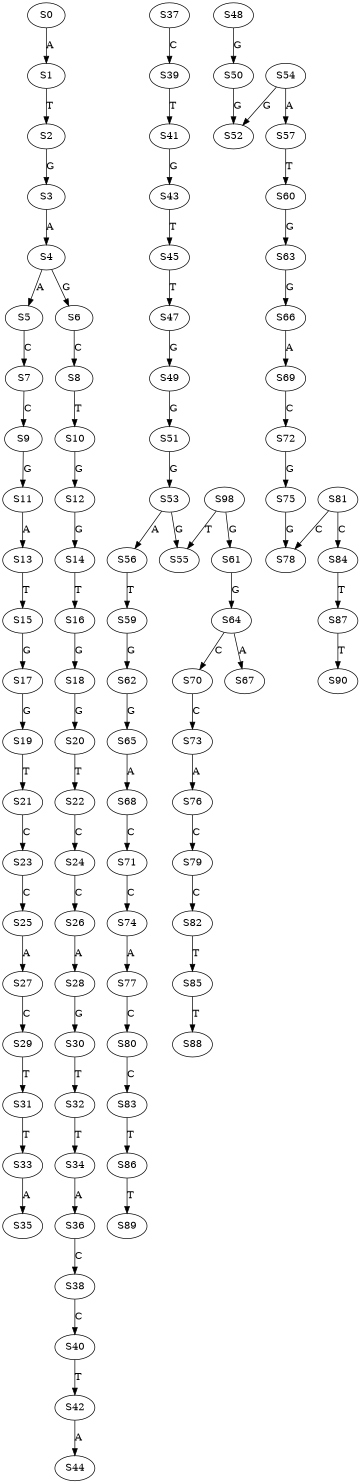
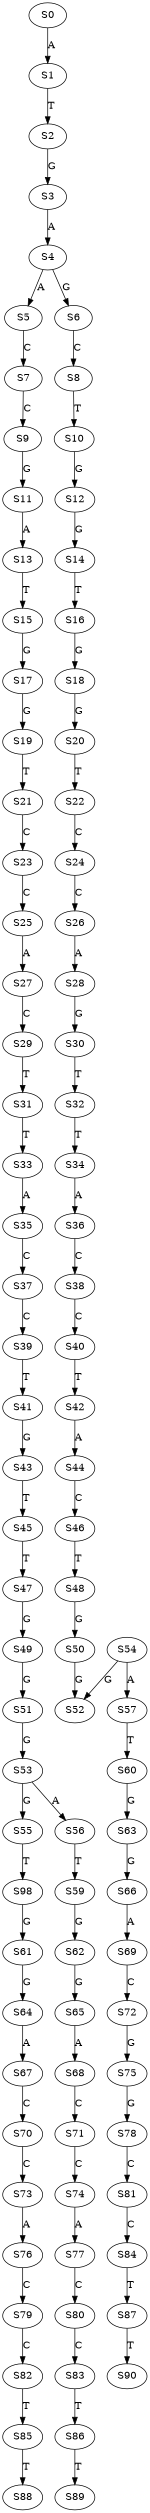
edge "S98" -> "S55": reversed
edge "S81" -> "S78": reversed
edge "S64" -> "S70": now "S67" -> "S70"
edge "S35" -> "S37": added, label "C"
node "S46": added
